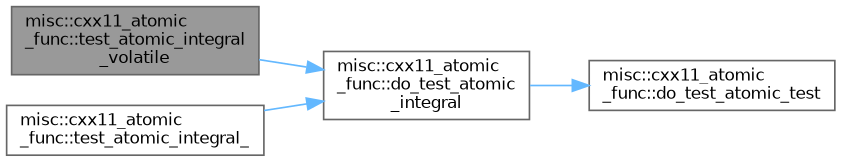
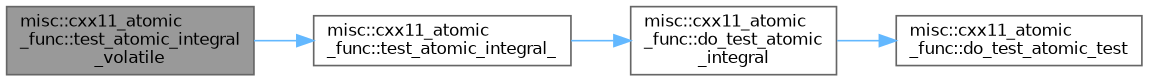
edge "misc::cxx11_atomic _func::test_atomic_integral _volatile" -> "misc::cxx11_atomic _func::do_test_atomic _integral": now "misc::cxx11_atomic _func::test_atomic_integral _volatile" -> "misc::cxx11_atomic _func::test_atomic_integral_"
